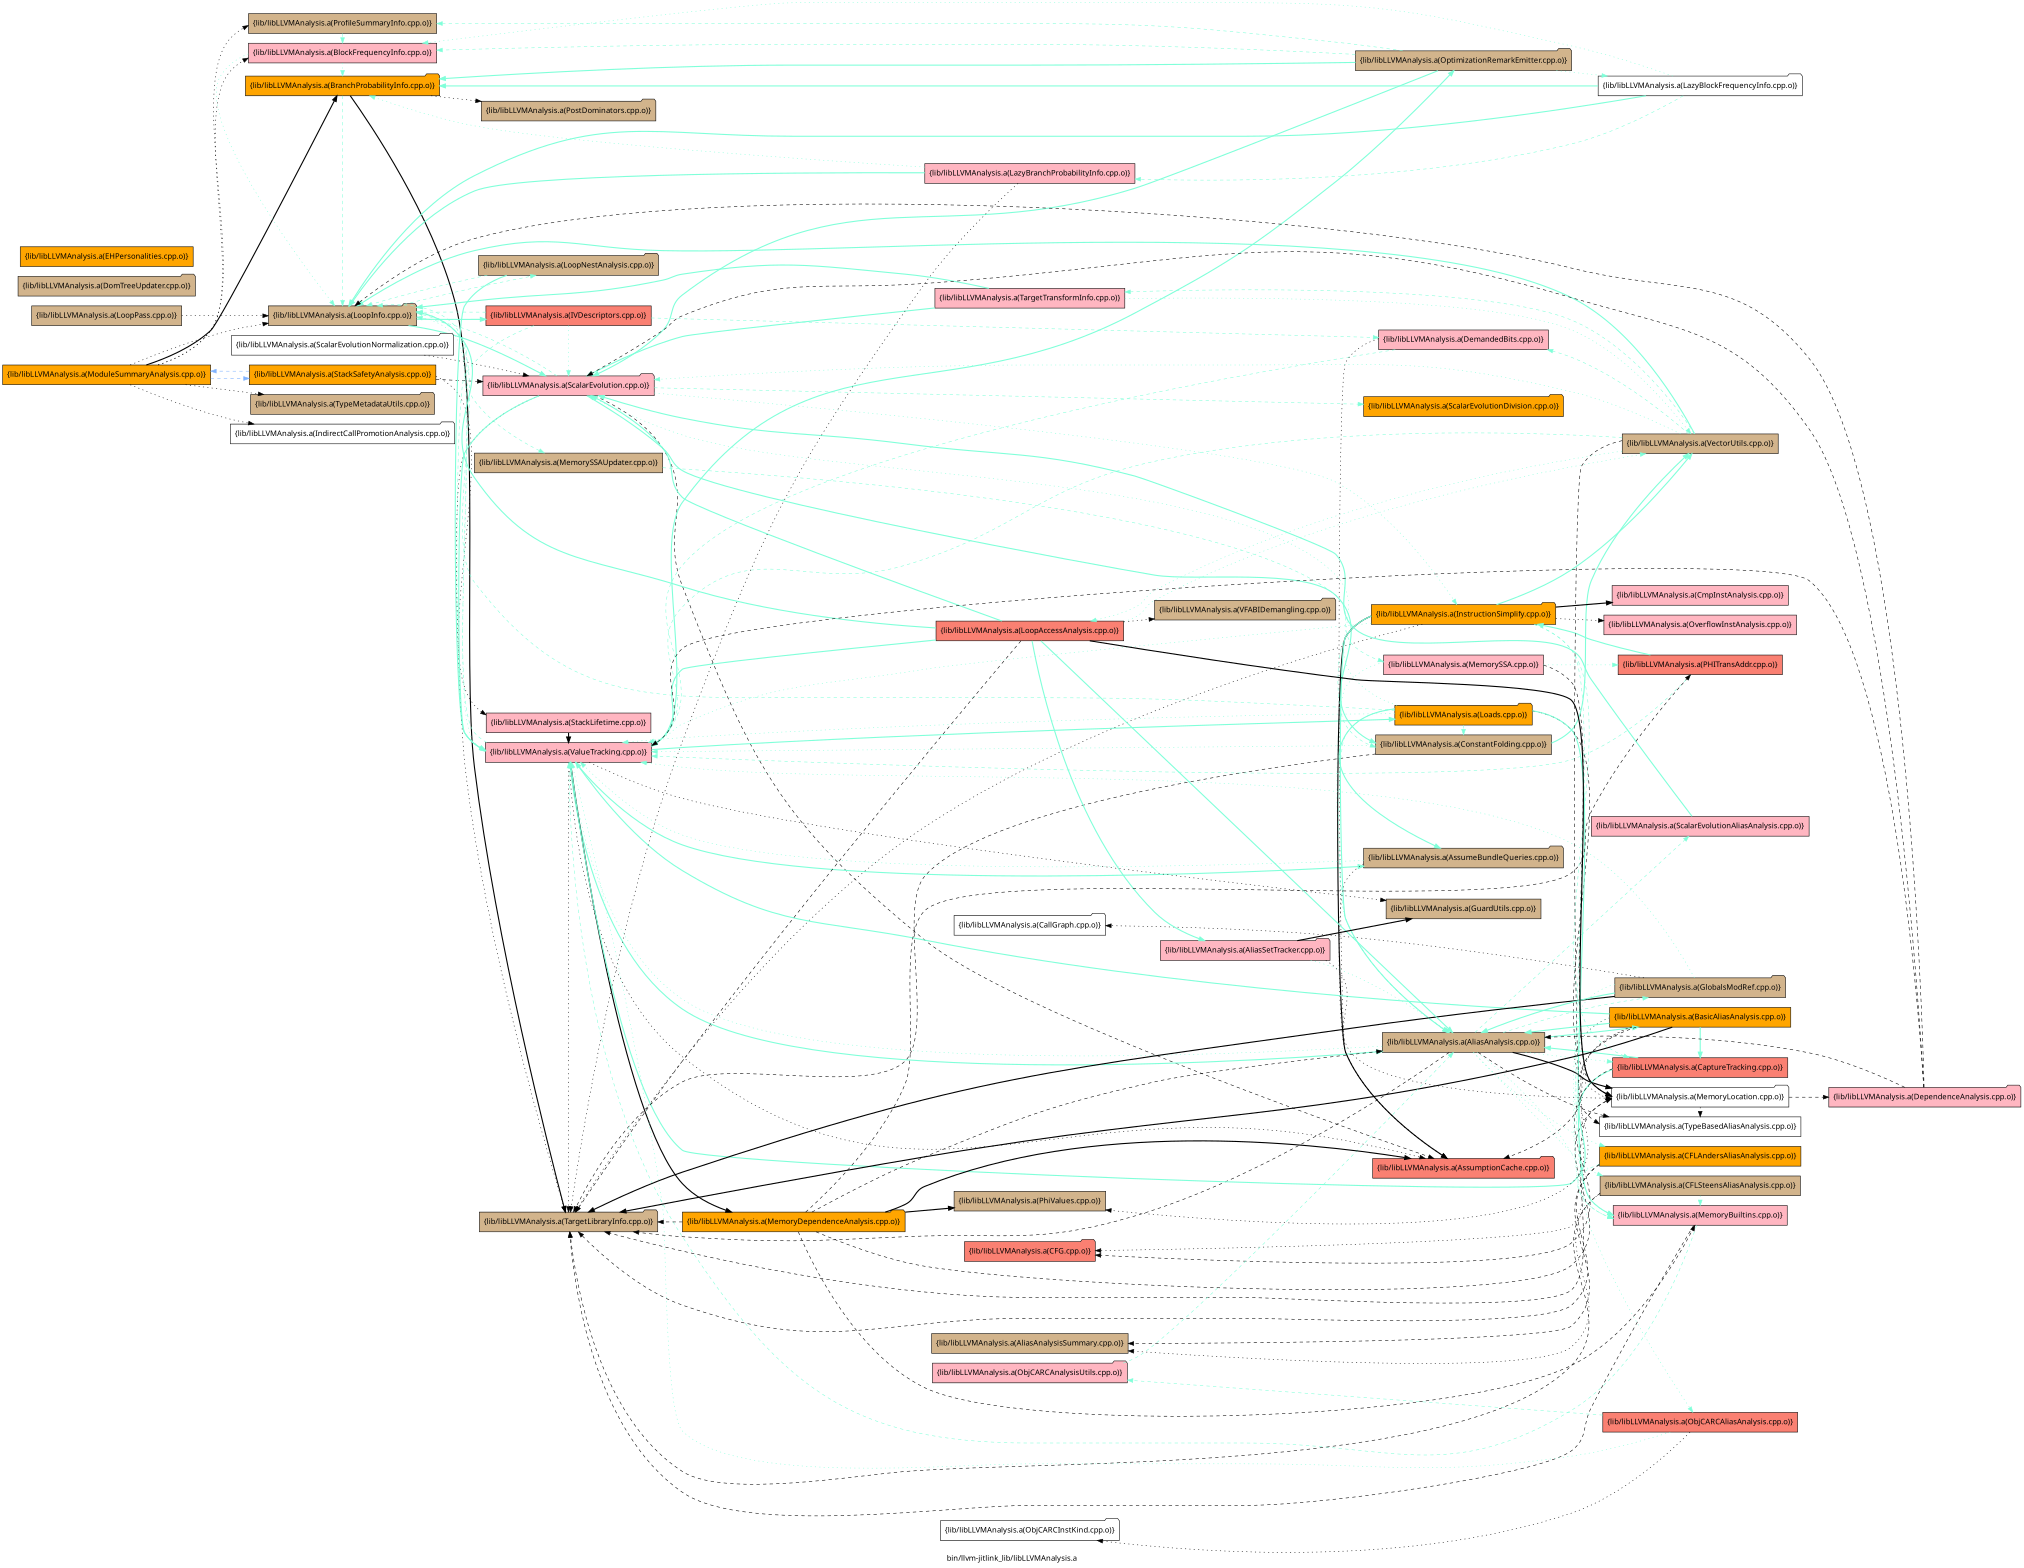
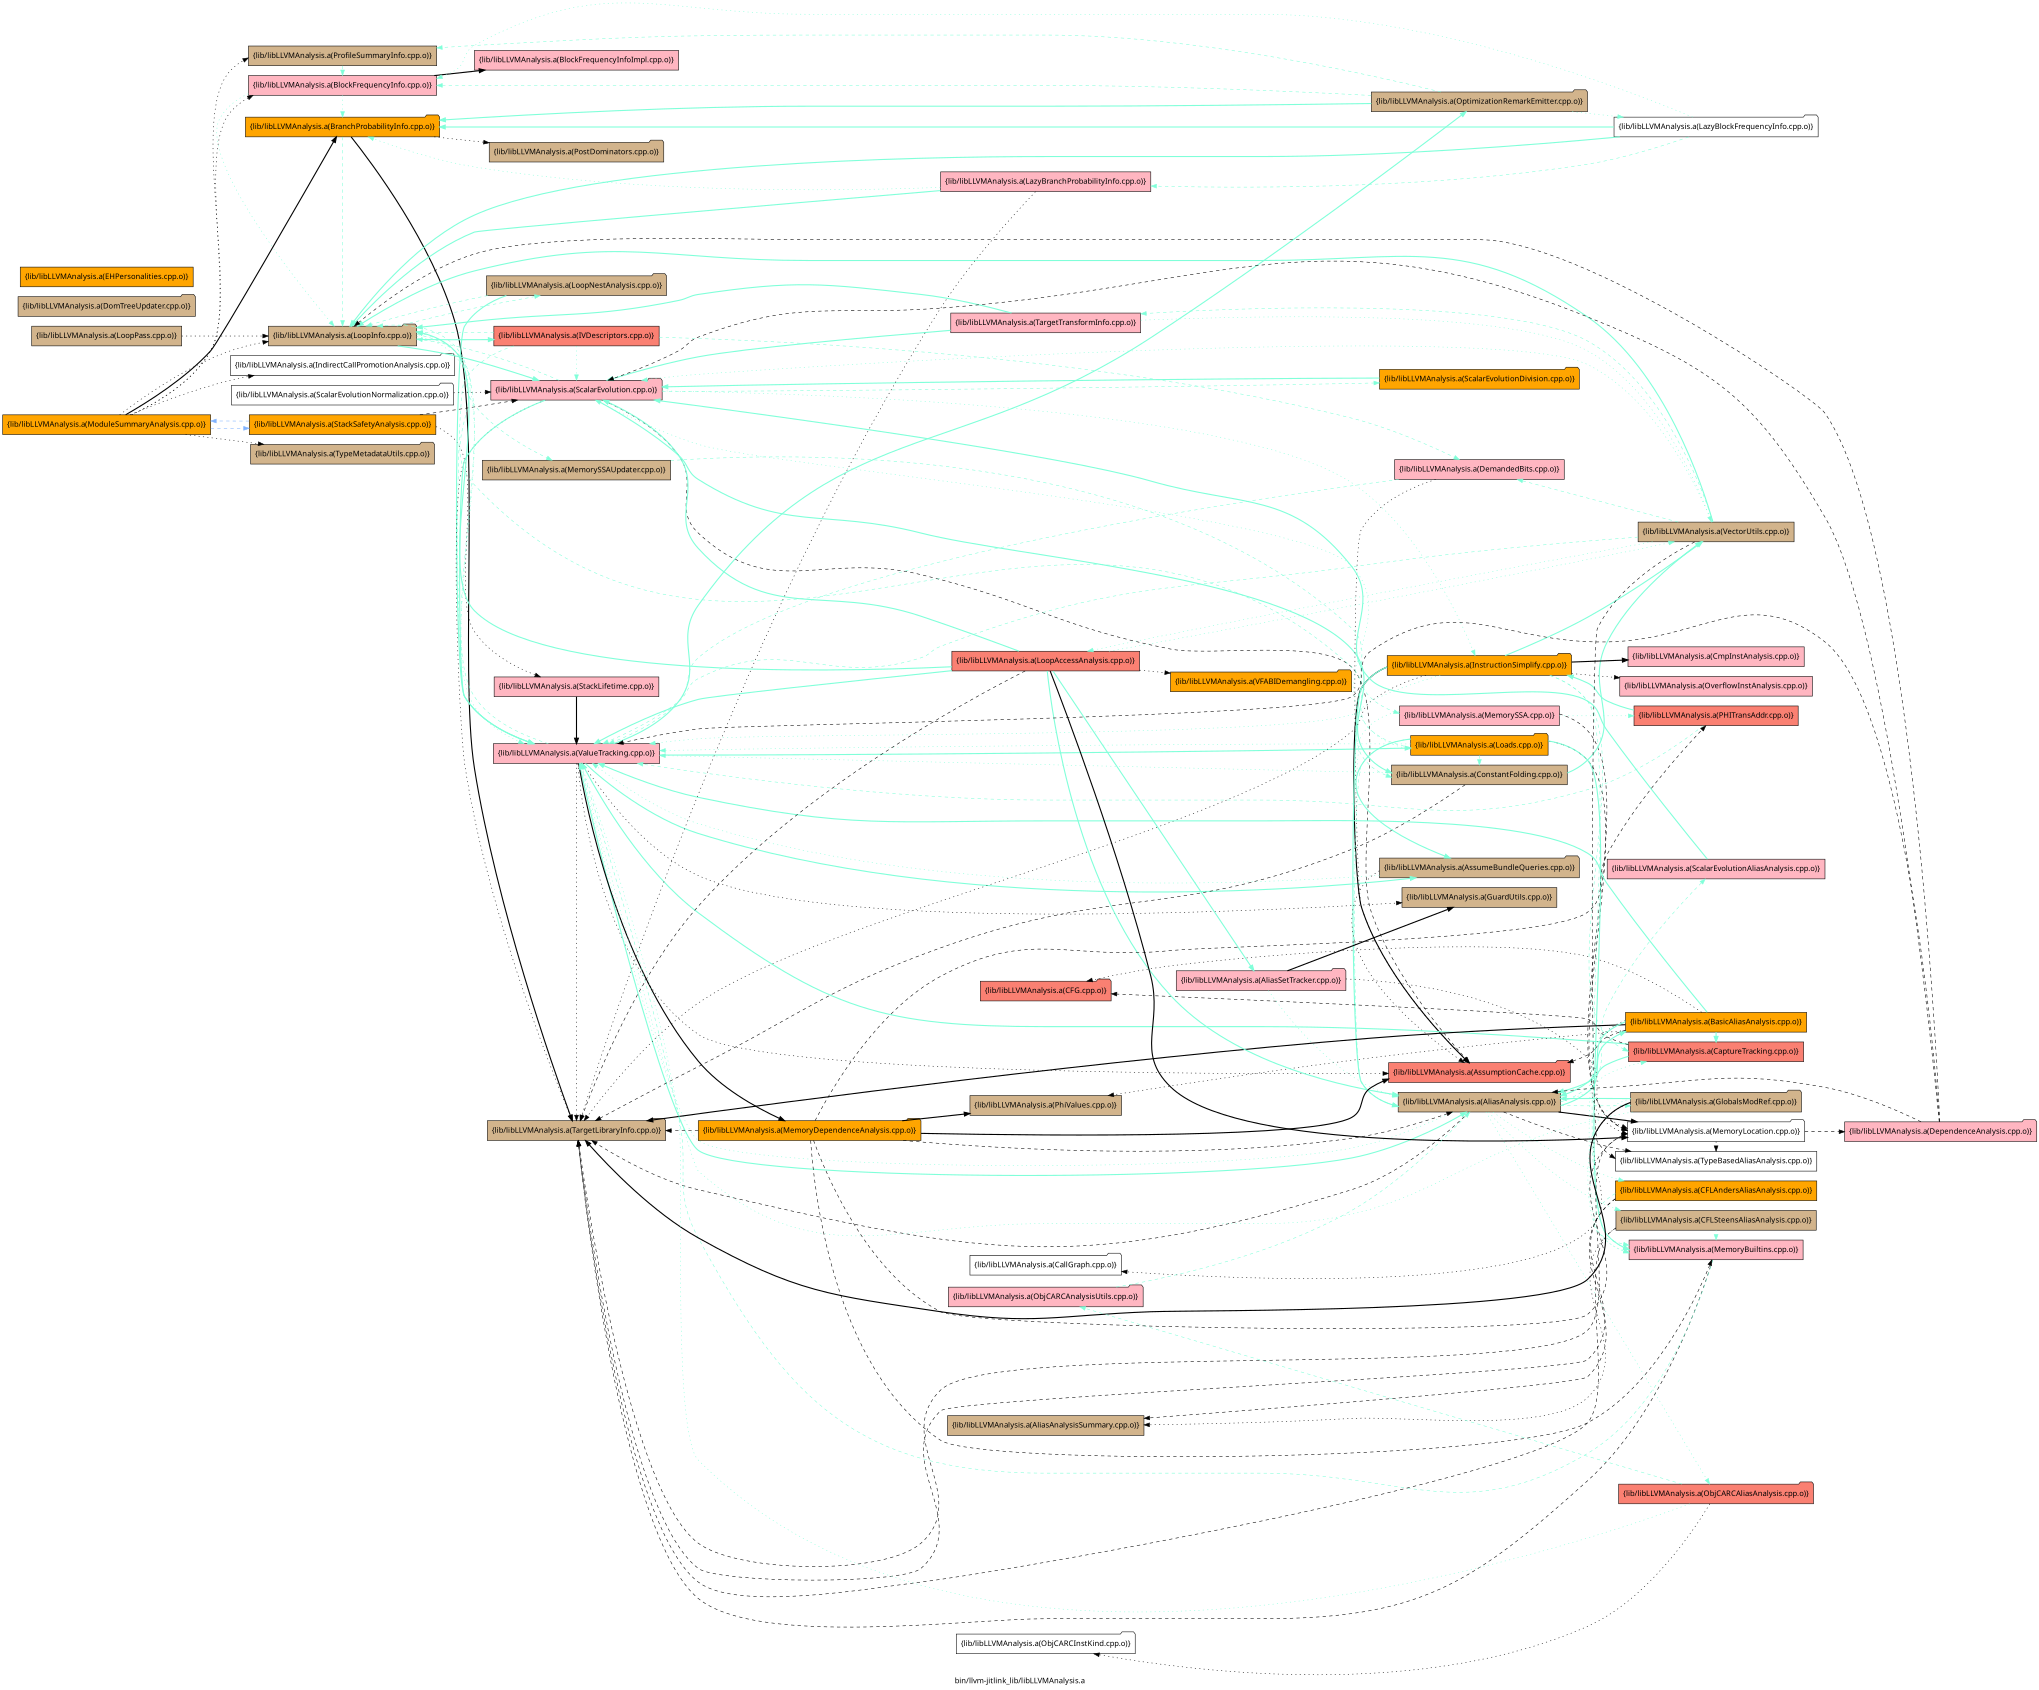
node "{lib/libLLVMAnalysis.a(BlockFrequencyInfoImpl.cpp.o)}": added
edge "{lib/libLLVMAnalysis.a(OptimizationRemarkEmitter.cpp.o)}" -> "{lib/libLLVMAnalysis.a(ScalarEvolution.cpp.o)}": now "{lib/libLLVMAnalysis.a(ScalarEvolutionDivision.cpp.o)}" -> "{lib/libLLVMAnalysis.a(ScalarEvolution.cpp.o)}"
node "{lib/libLLVMAnalysis.a(VFABIDemangling.cpp.o)}": fillcolor tan -> orange
node "{lib/libLLVMAnalysis.a(ObjCARCAliasAnalysis.cpp.o)}": shape box -> folder
